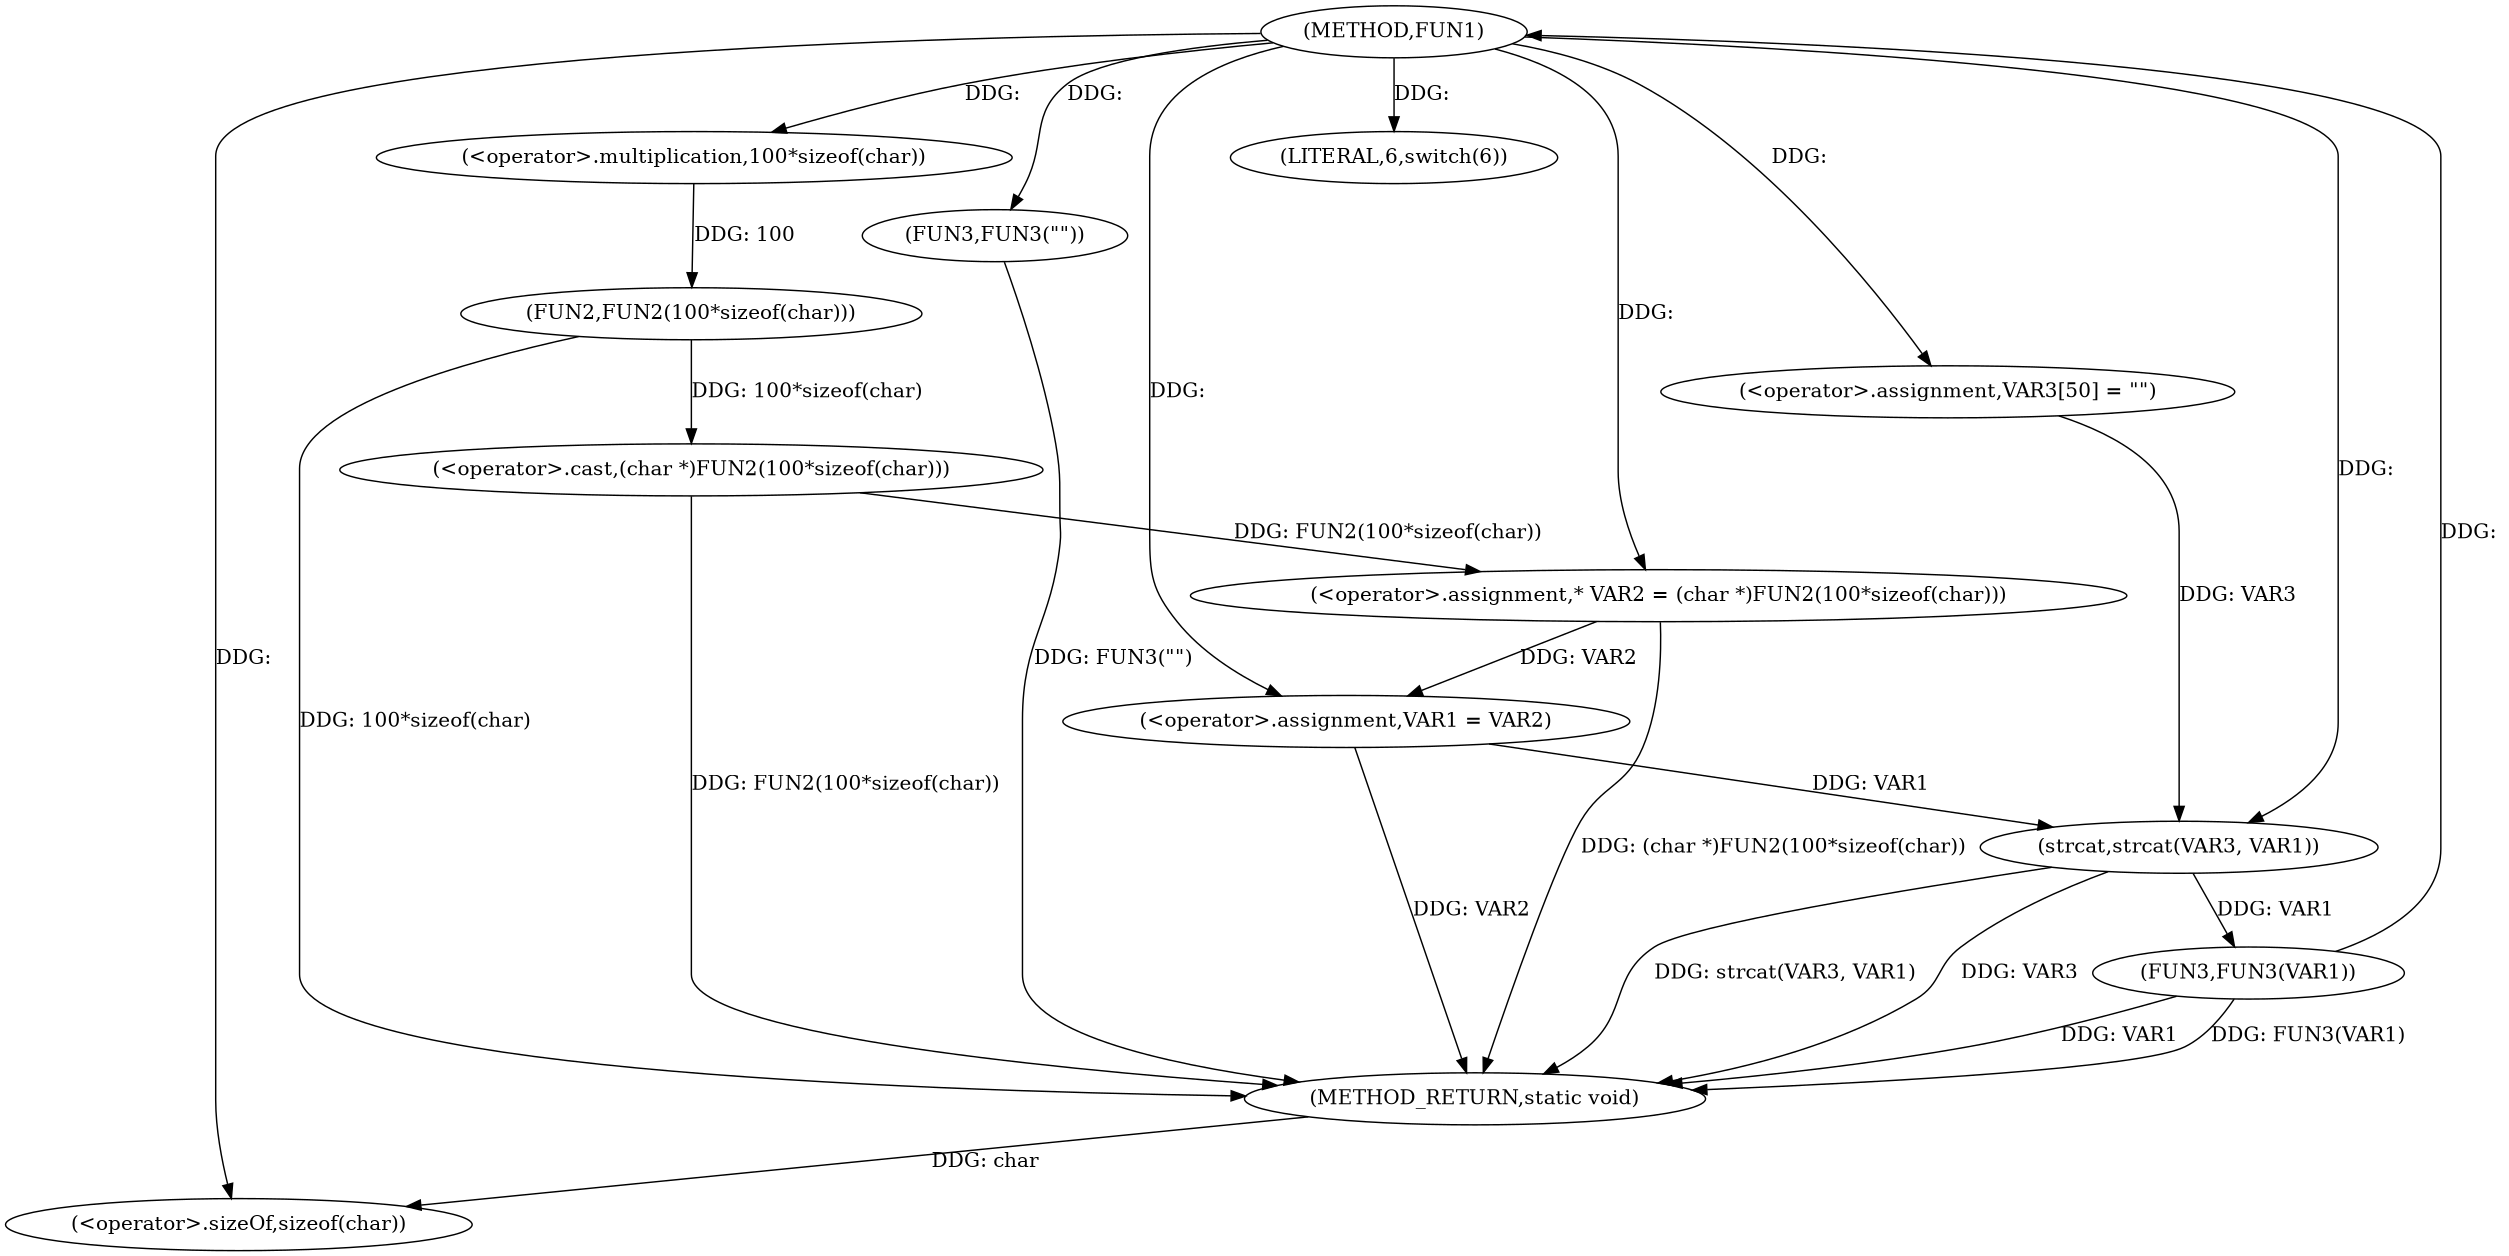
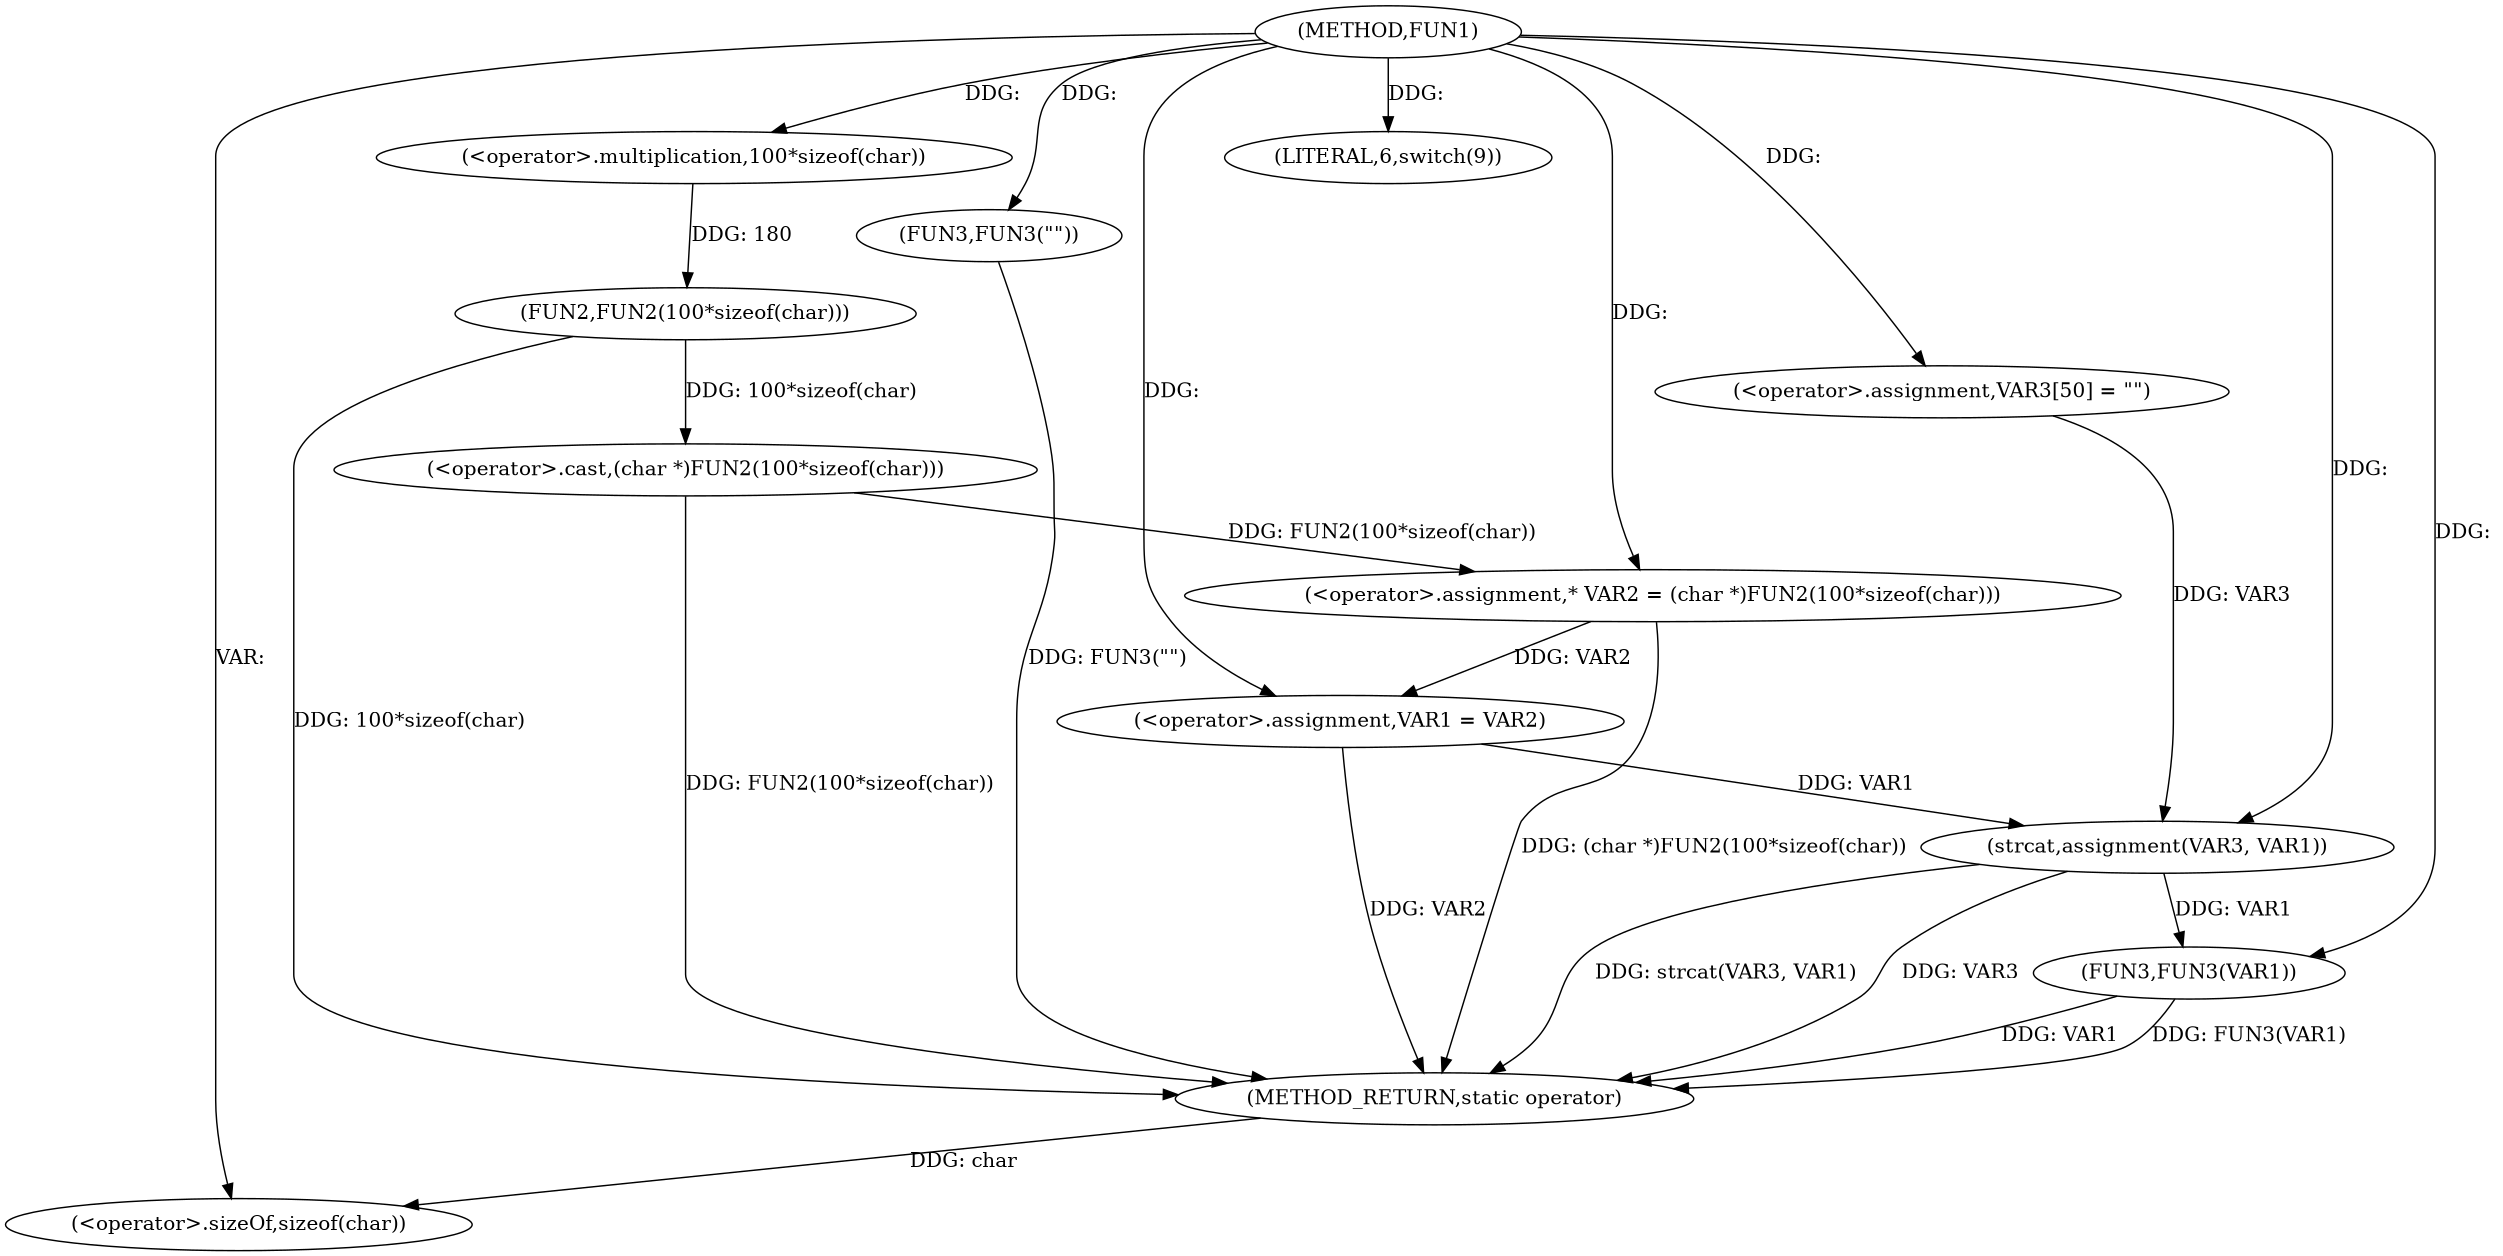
edge "(FUN3,FUN3(VAR1))" -> "(METHOD,FUN1)": reversed
node "(LITERAL,6,switch(6))": label "(LITERAL,6,switch(6))" -> "(LITERAL,6,switch(9))"
edge "(<operator>.multiplication,100*sizeof(char))" -> "(FUN2,FUN2(100*sizeof(char)))": label "DDG: 100" -> "DDG: 180"
edge "(METHOD,FUN1)" -> "(<operator>.sizeOf,sizeof(char))": label "DDG: " -> "VAR: "
node "(strcat,strcat(VAR3, VAR1))": label "(strcat,strcat(VAR3, VAR1))" -> "(strcat,assignment(VAR3, VAR1))"
node "(METHOD_RETURN,static void)": label "(METHOD_RETURN,static void)" -> "(METHOD_RETURN,static operator)"
